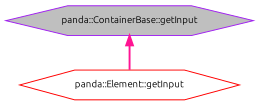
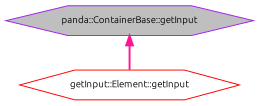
node "panda::Element::getInput": label "panda::Element::getInput" -> "getInput::Element::getInput"
